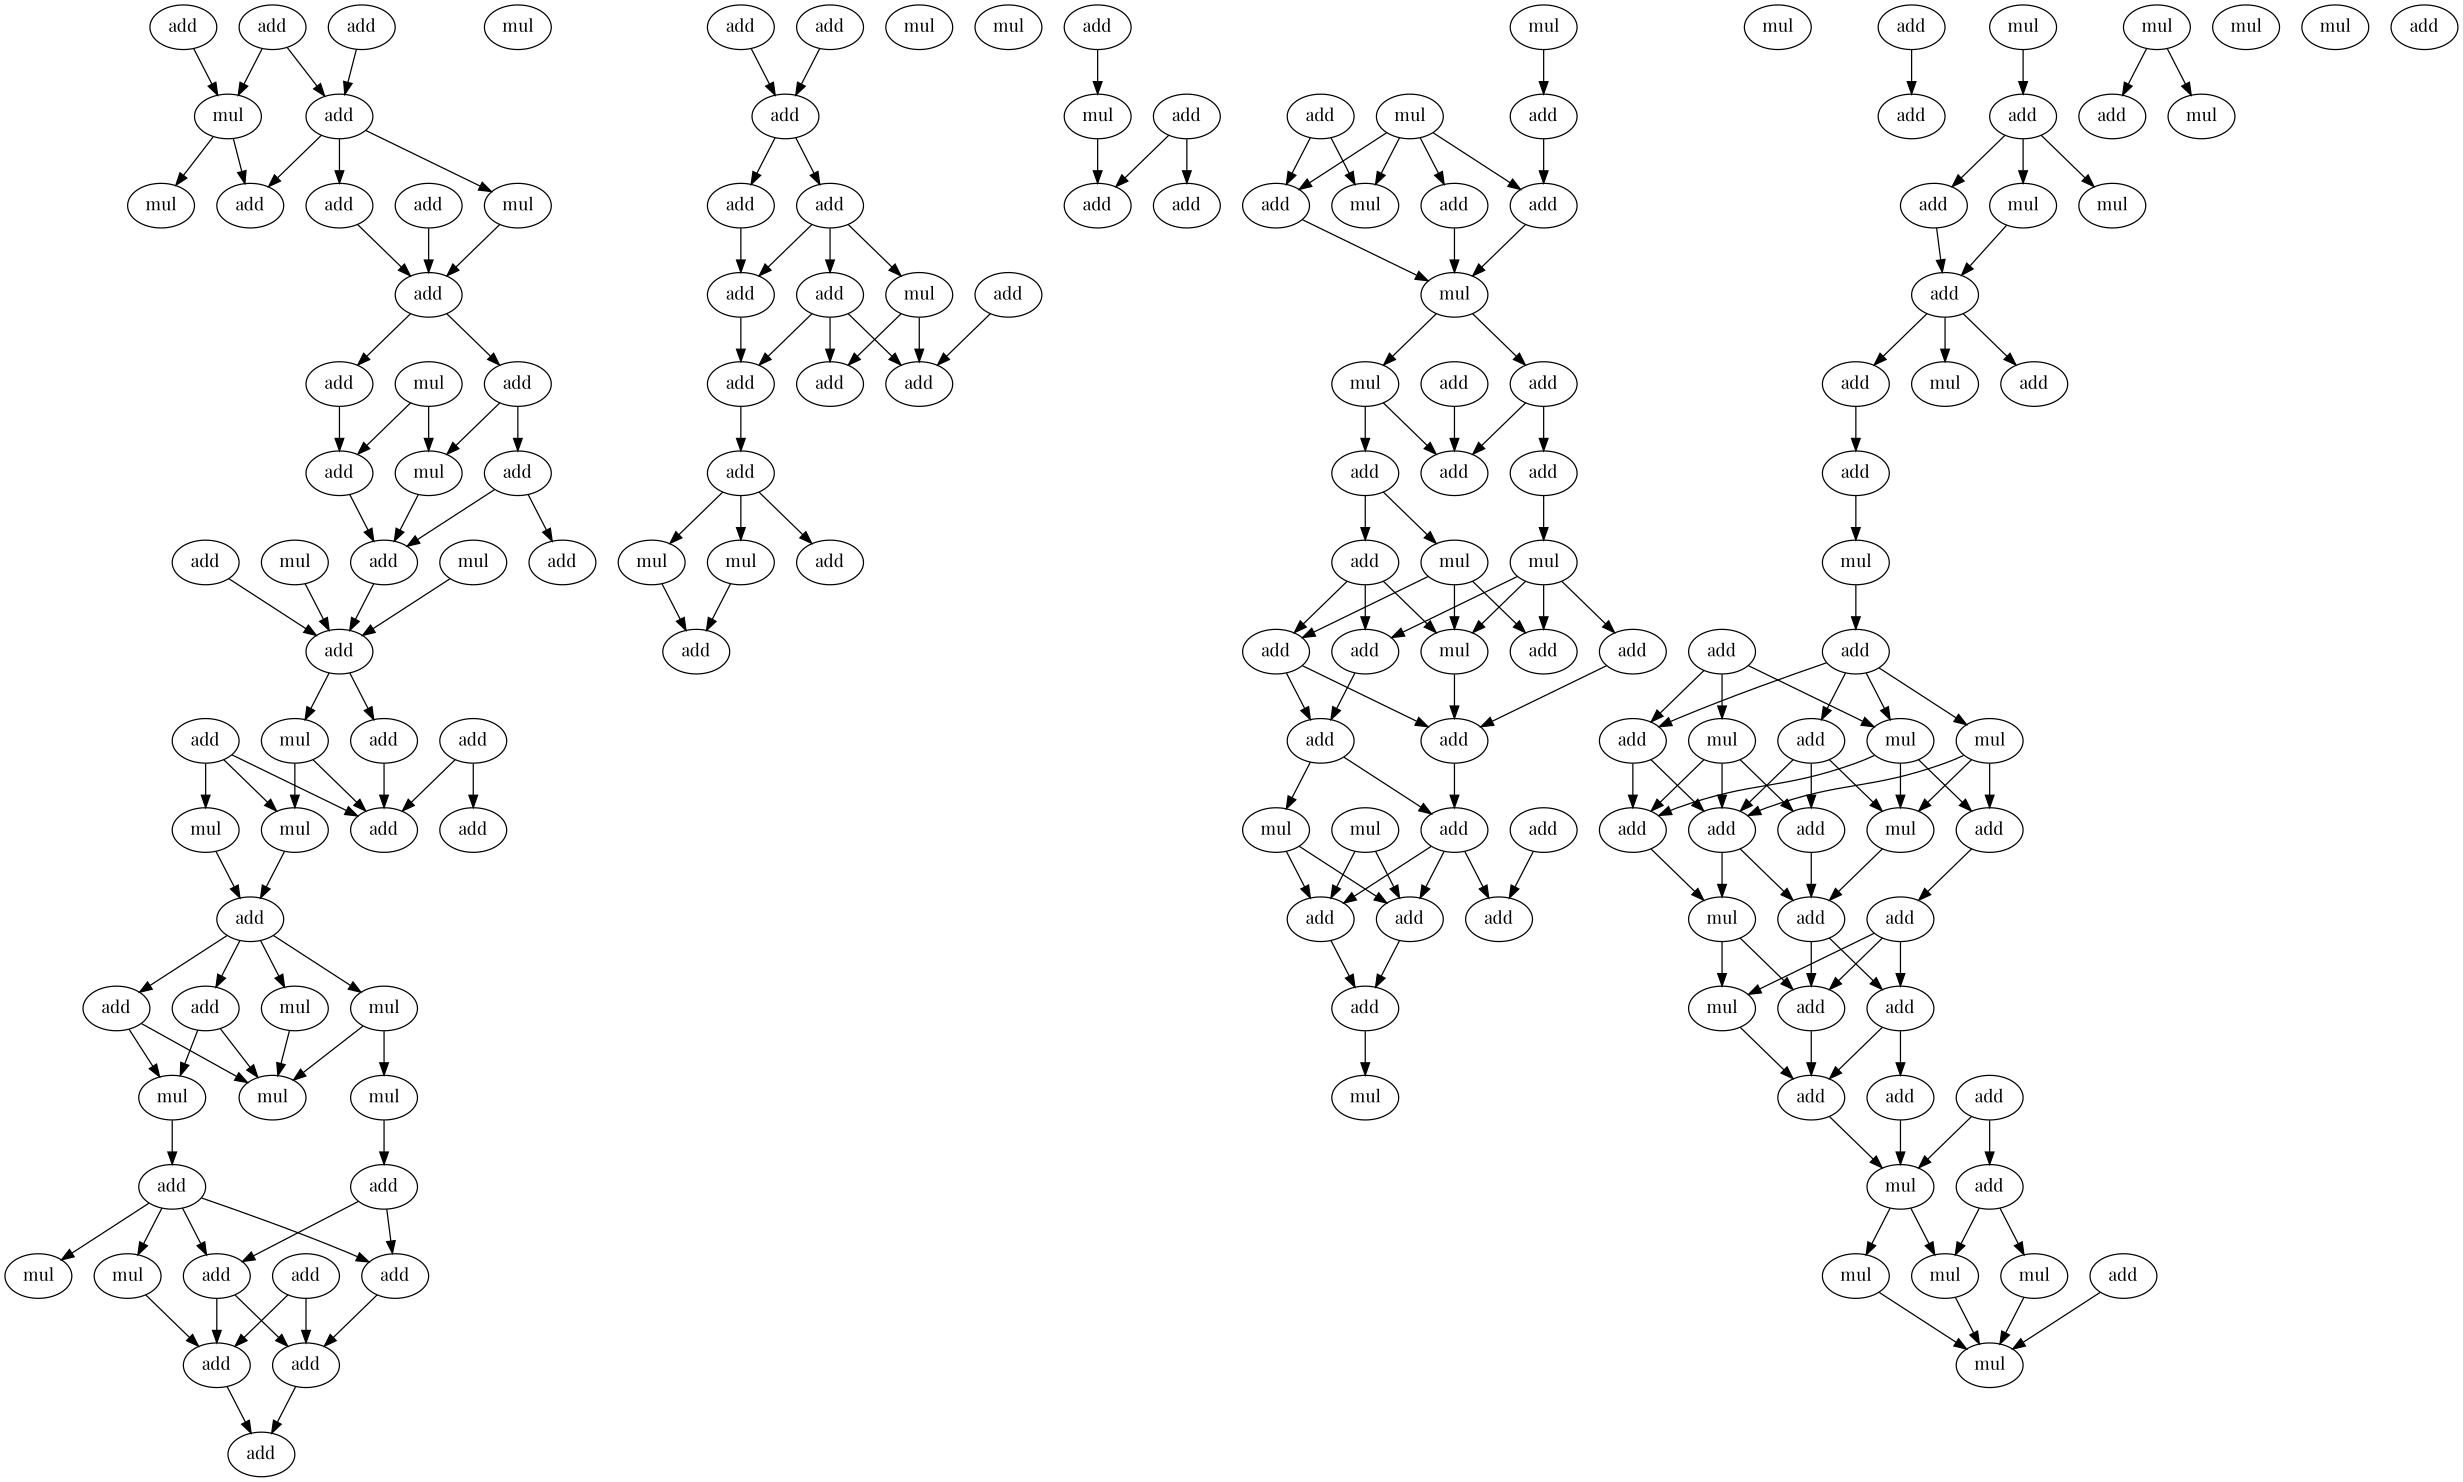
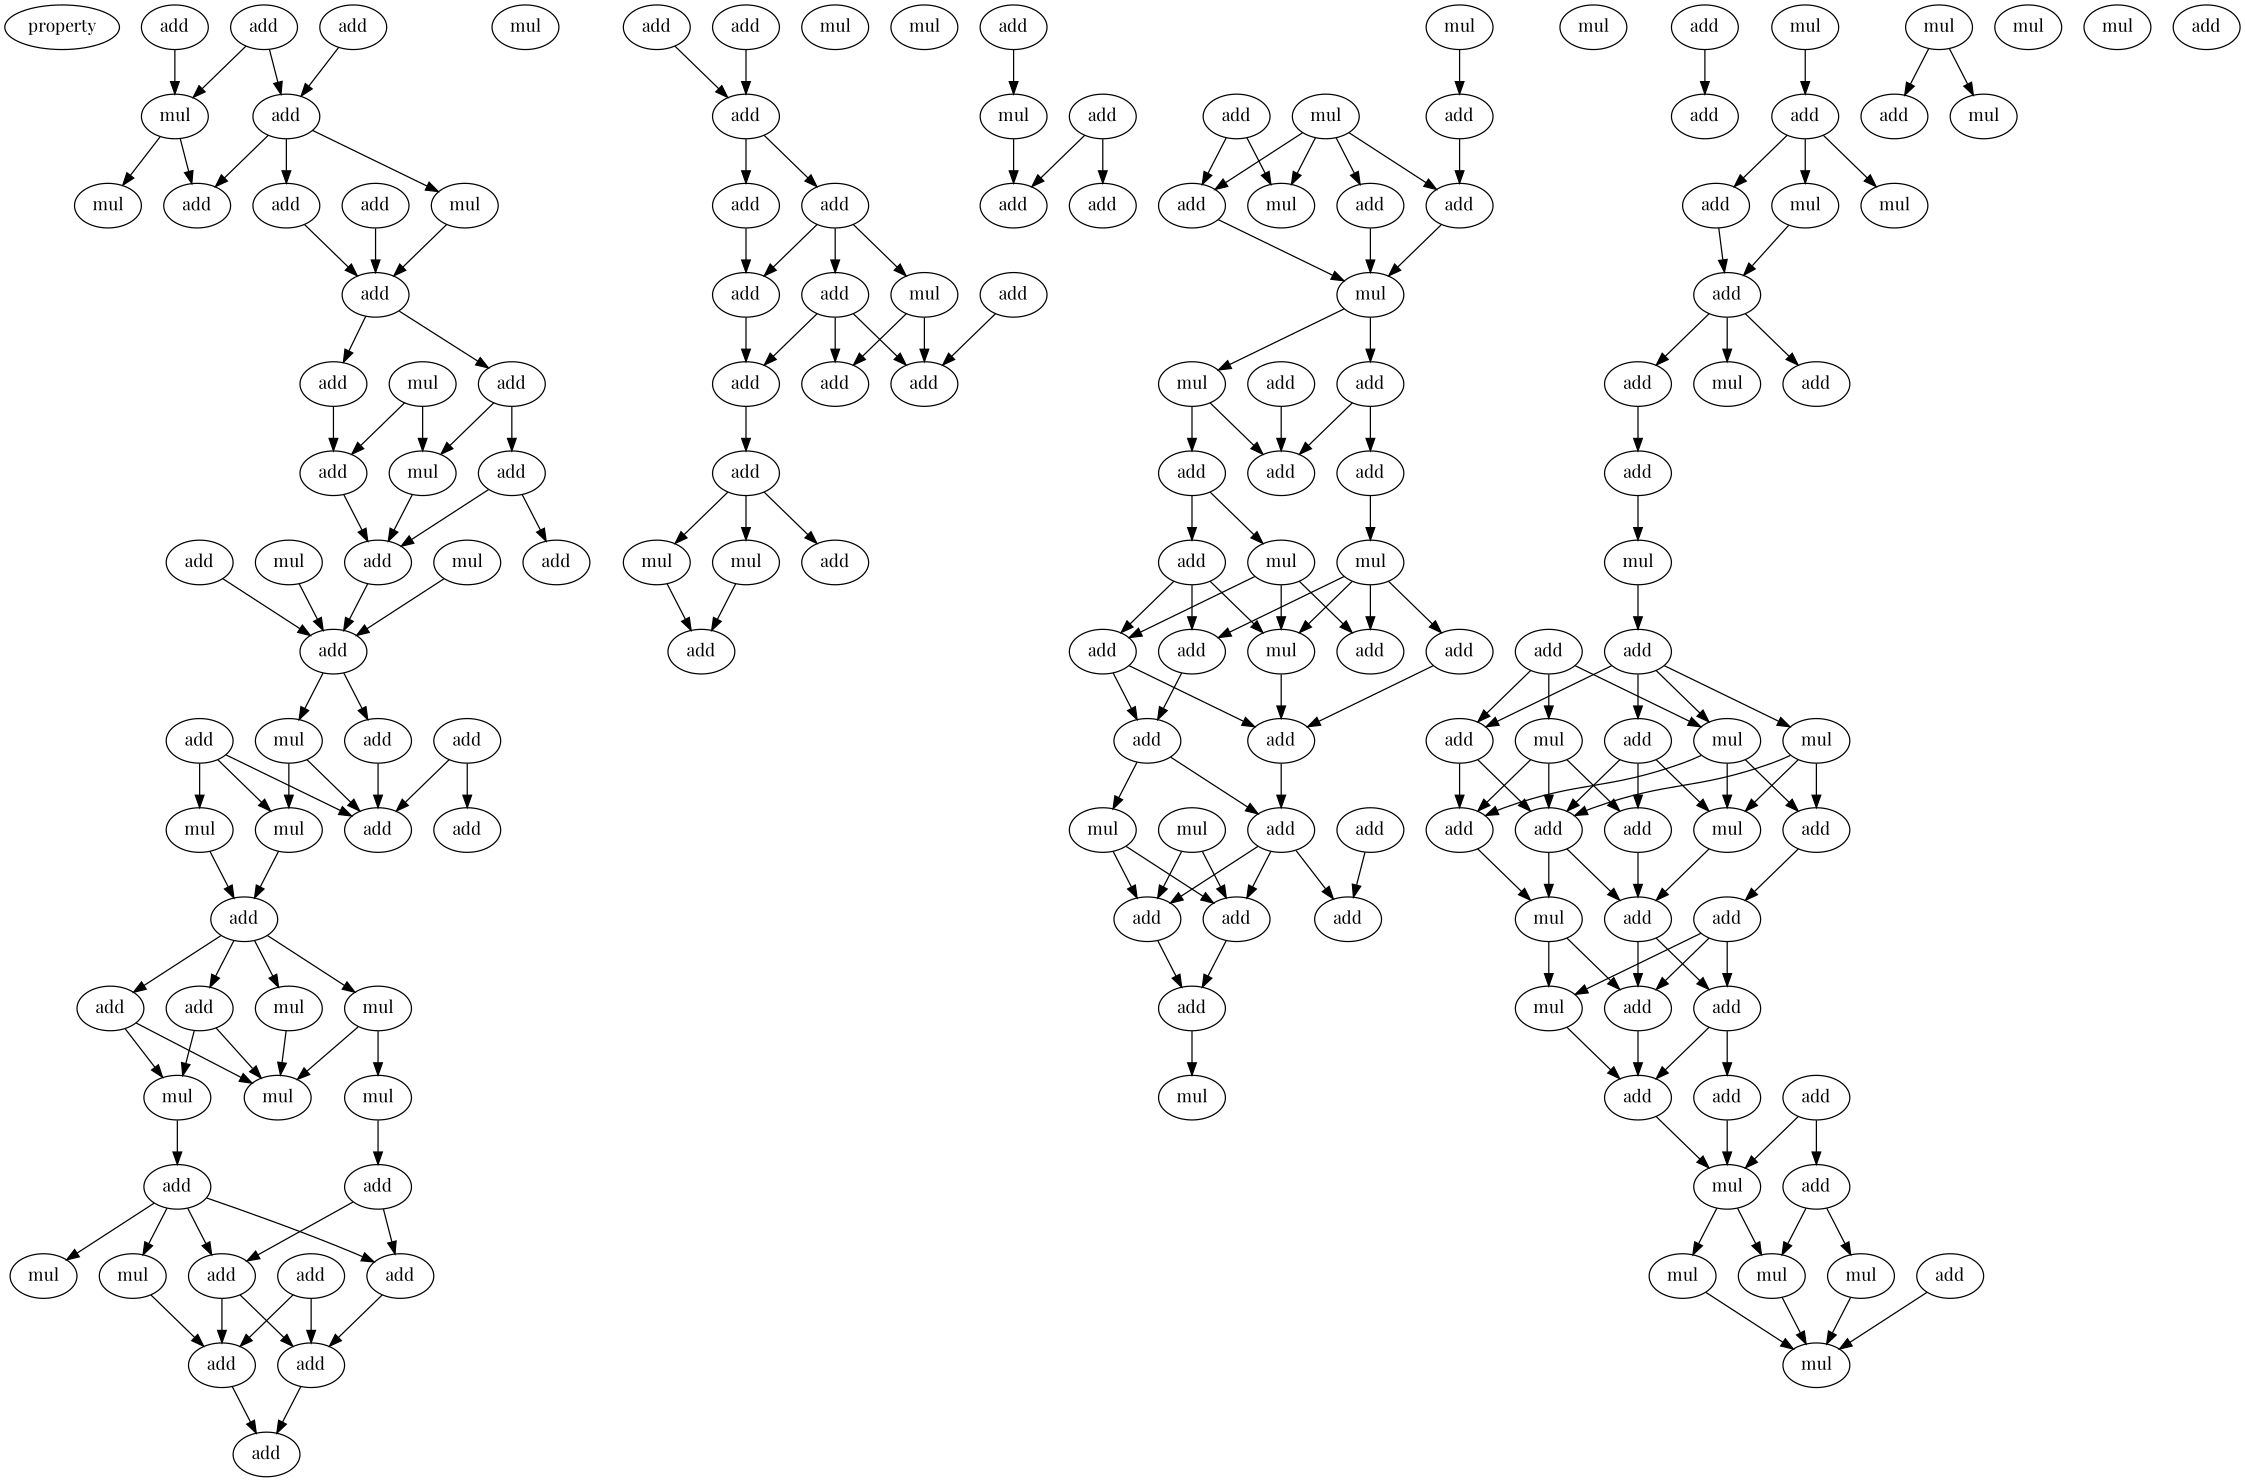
node "property": added
